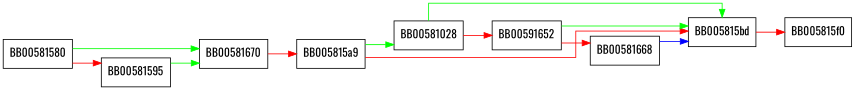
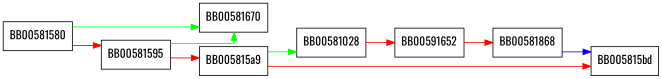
edge "BB00581028" -> "BB005815bd": removed
edge "BB00591652" -> "BB005815bd": removed
node "BB005815f0": removed
node "BB00581668": label "BB00581668" -> "BB00581868"
edge "BB00581670" -> "BB005815a9": now "BB00581595" -> "BB005815a9"
